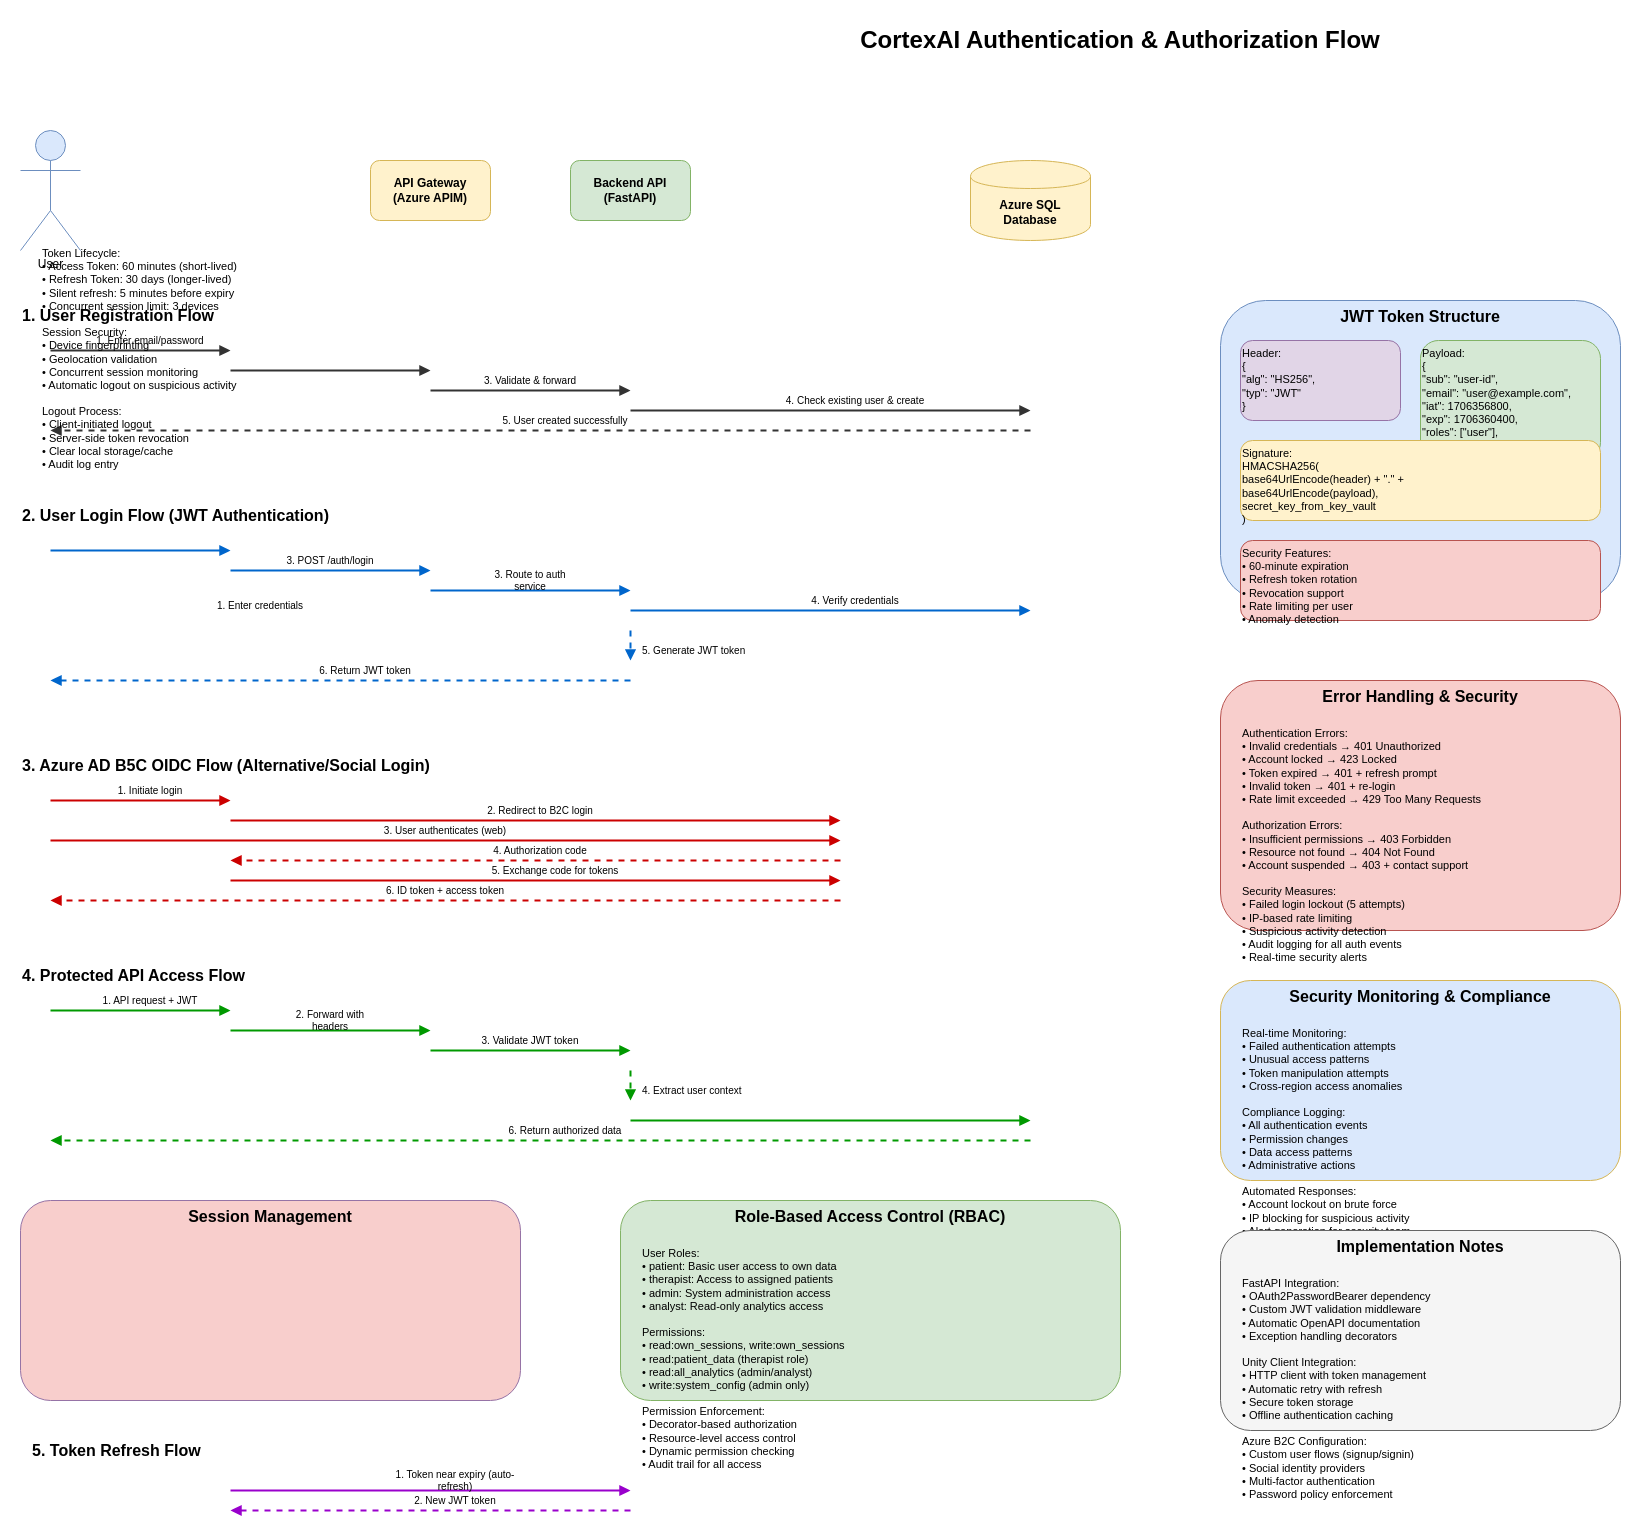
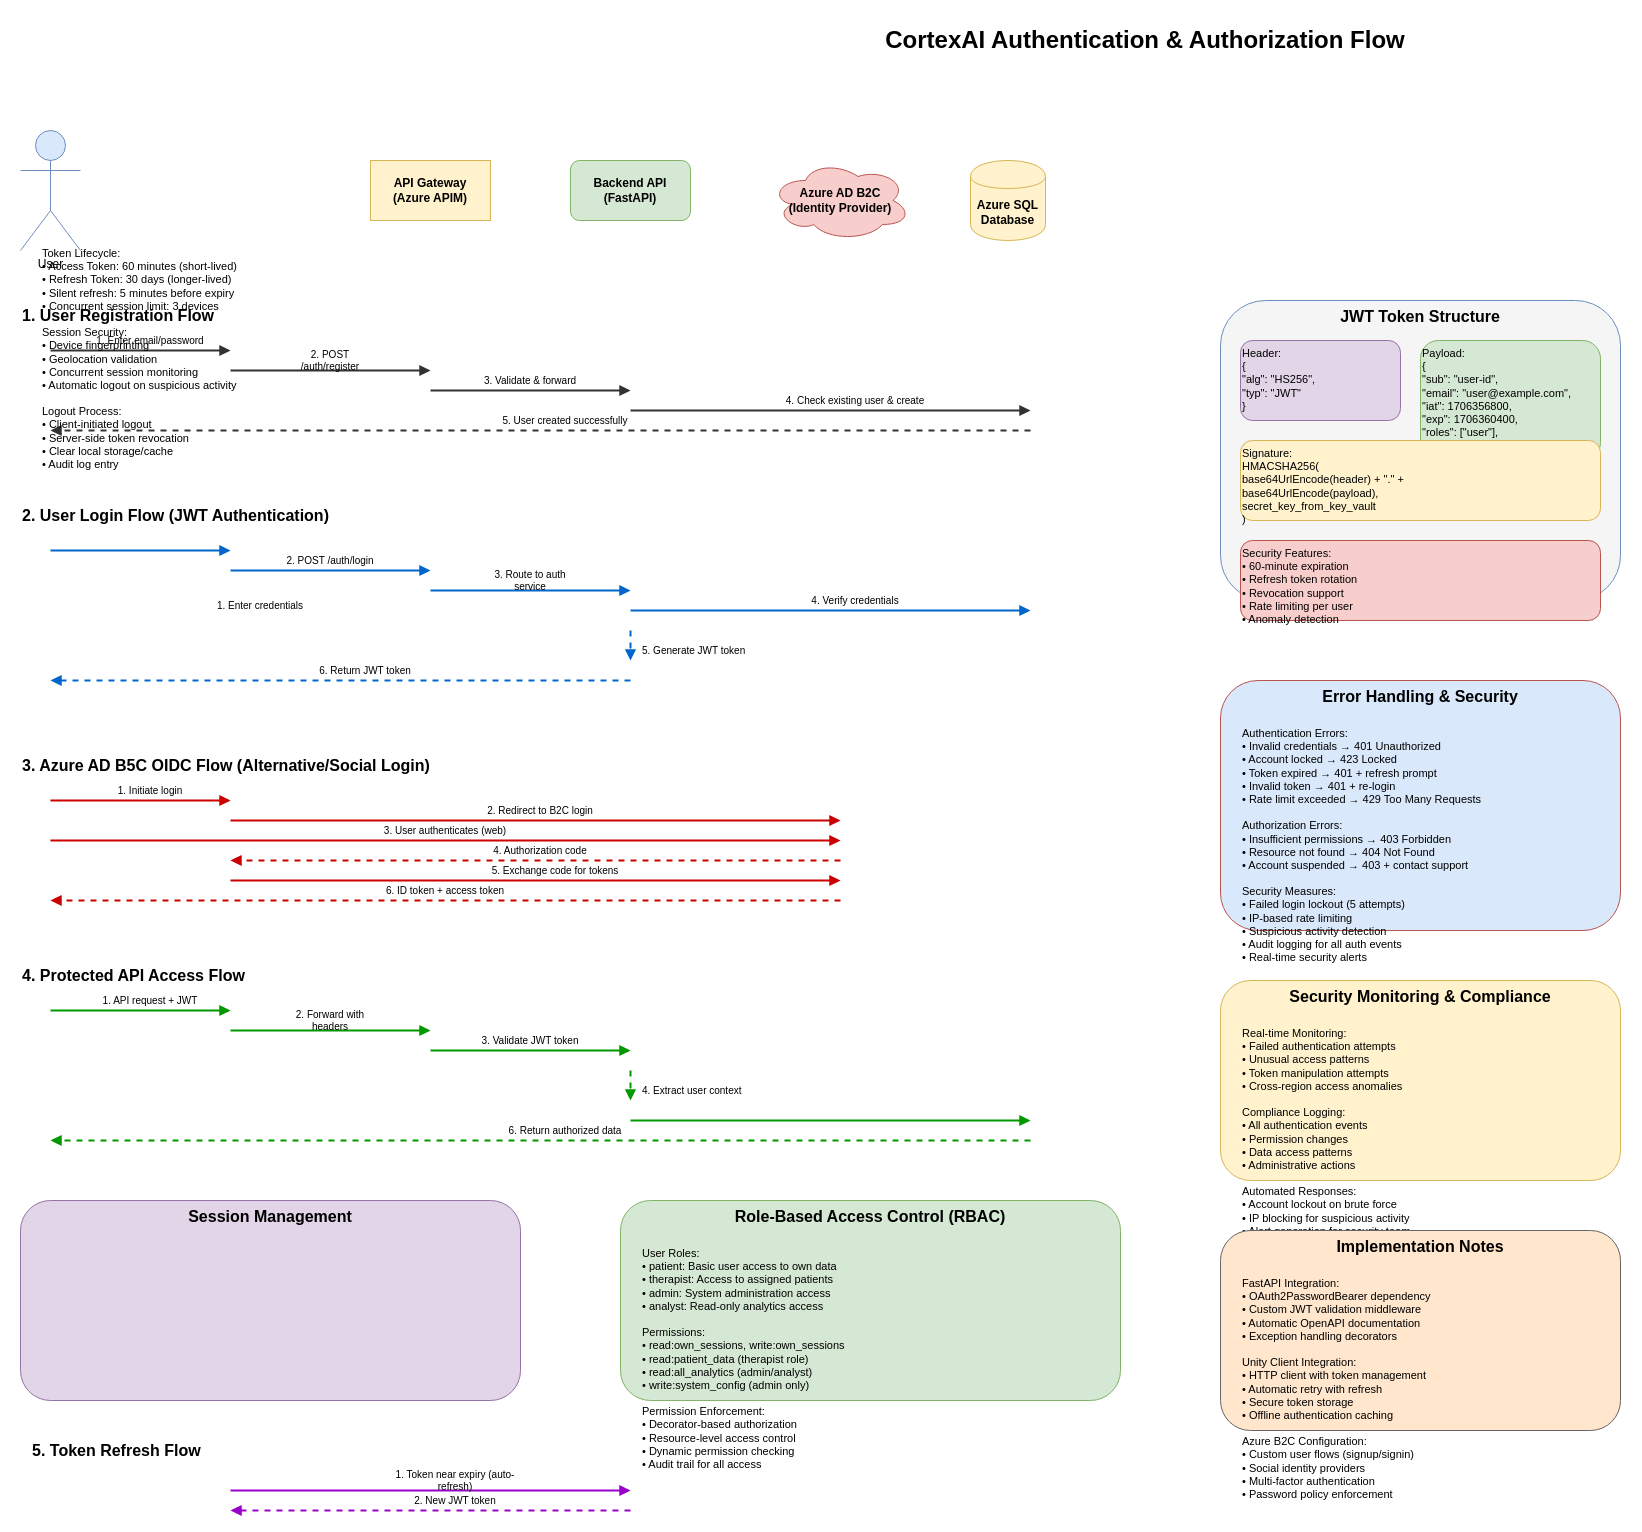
node "CortexAI Authentication & Authorization Flow": moved (1121, 41) -> (1146, 41)
node "API Gateway (Azure APIM)": shape rounded rectangle -> rectangle
node "Azure AD B2C (Identity Provider)": added
node "Azure SQL Database": size 120x80 -> 75x80
node "JWT Token Structure": fillcolor #dae8fc -> #f5f5f5
node "2. POST /auth/register": added
node "3. POST /auth/login": label "3. POST /auth/login" -> "2. POST /auth/login"
node "Error Handling & Security": fillcolor #f8cecc -> #dae8fc
node "Security Monitoring & Compliance": fillcolor #dae8fc -> #fff2cc
node "Session Management": fillcolor #f8cecc -> #e1d5e7
node "Implementation Notes": fillcolor #f5f5f5 -> #ffe6cc
